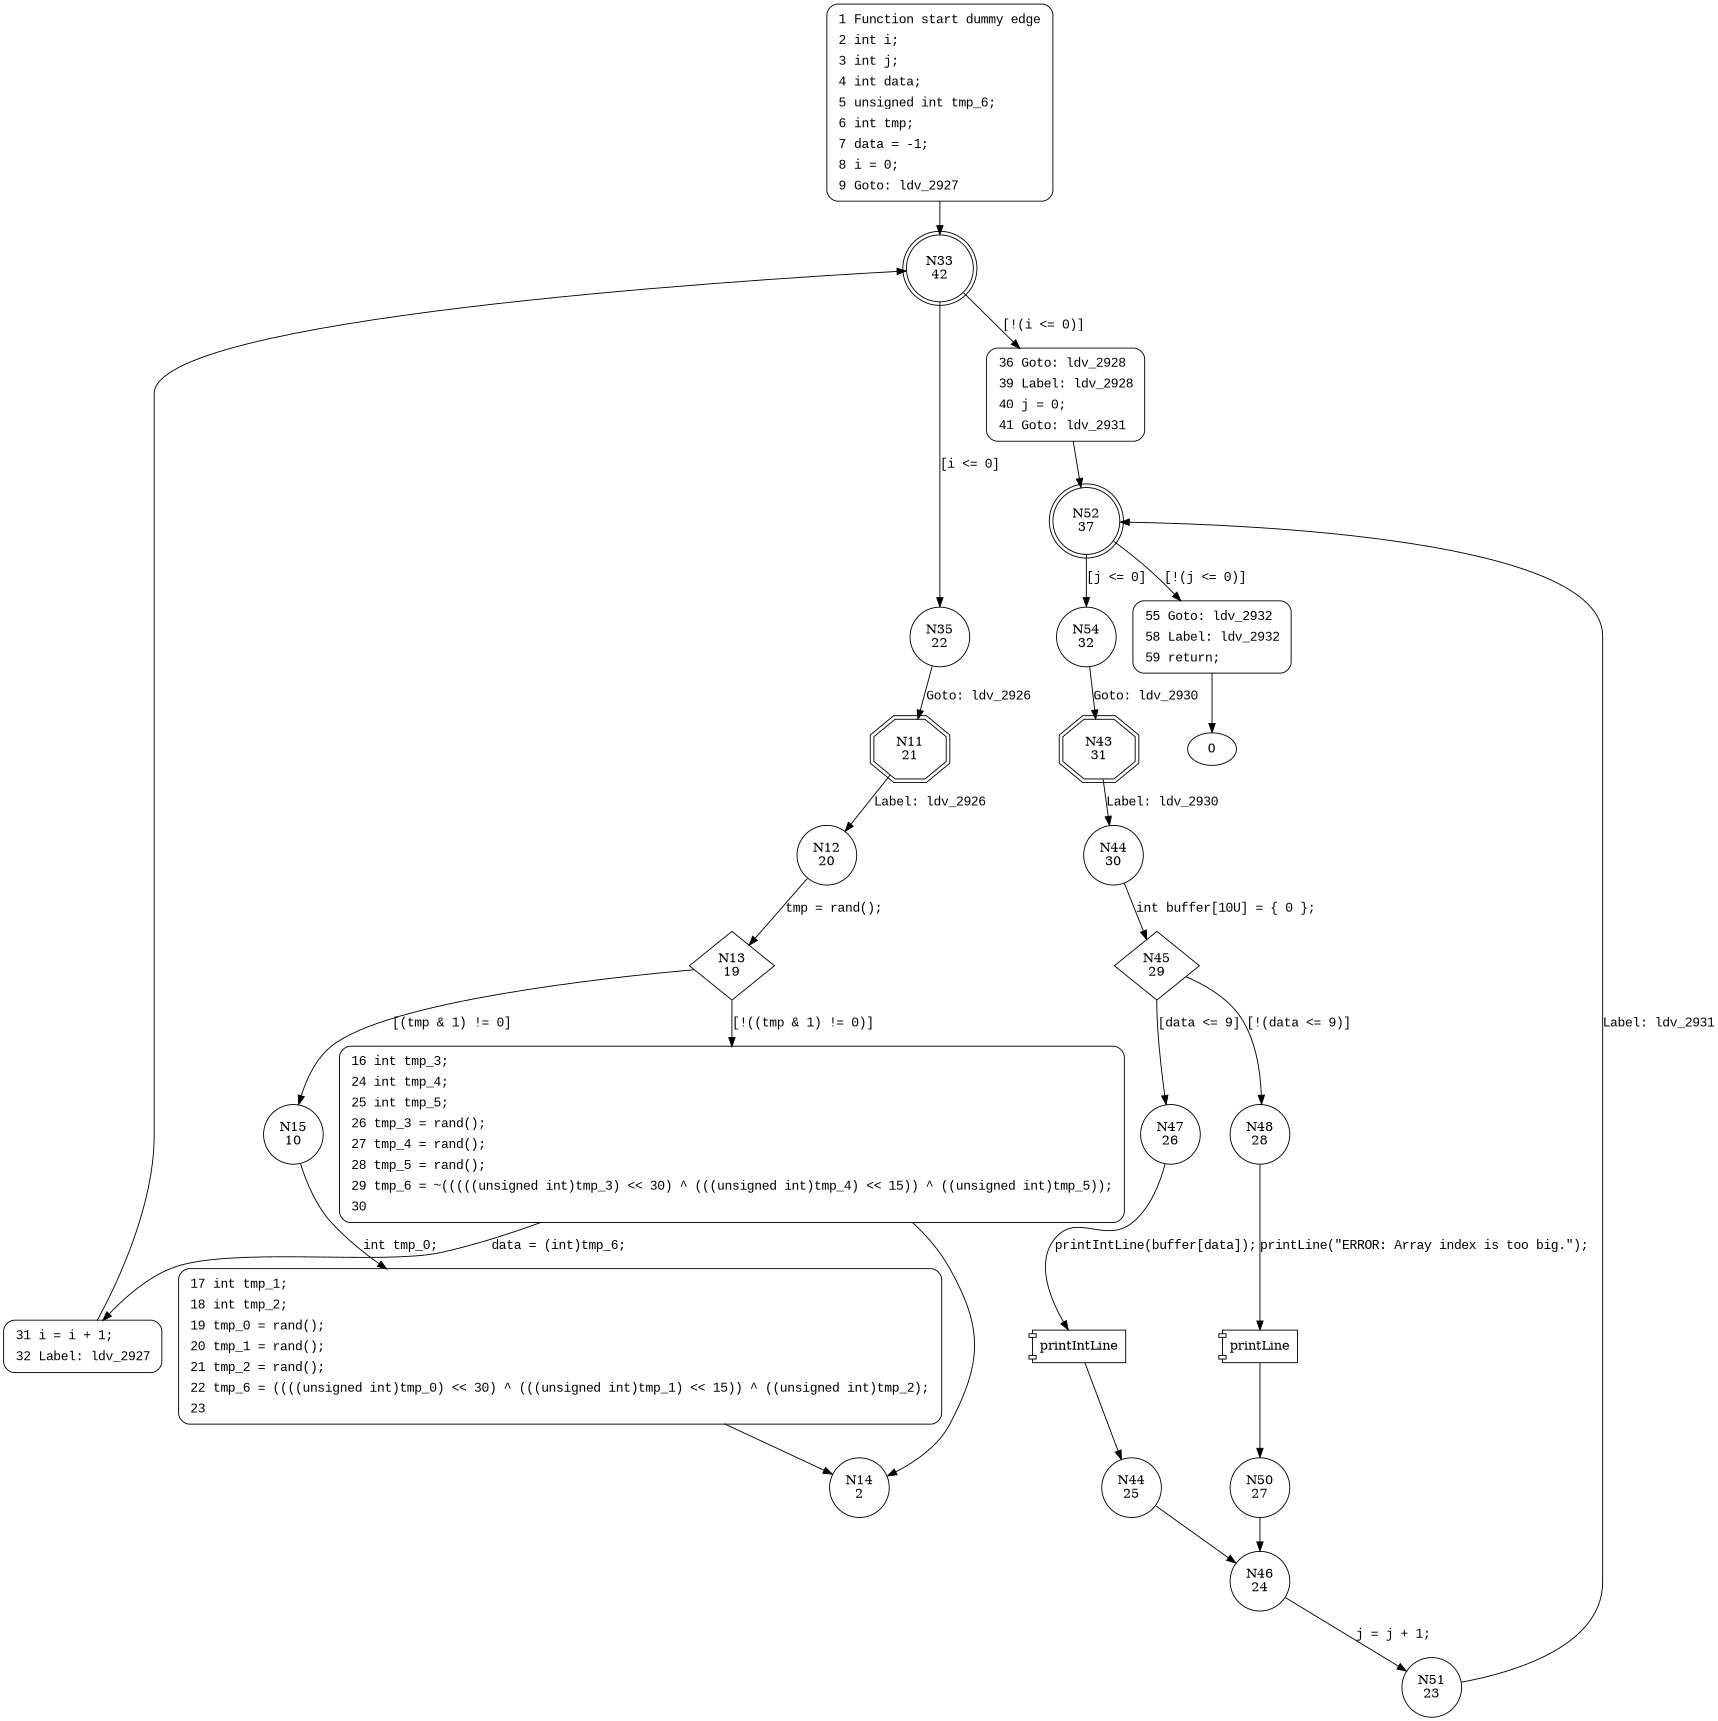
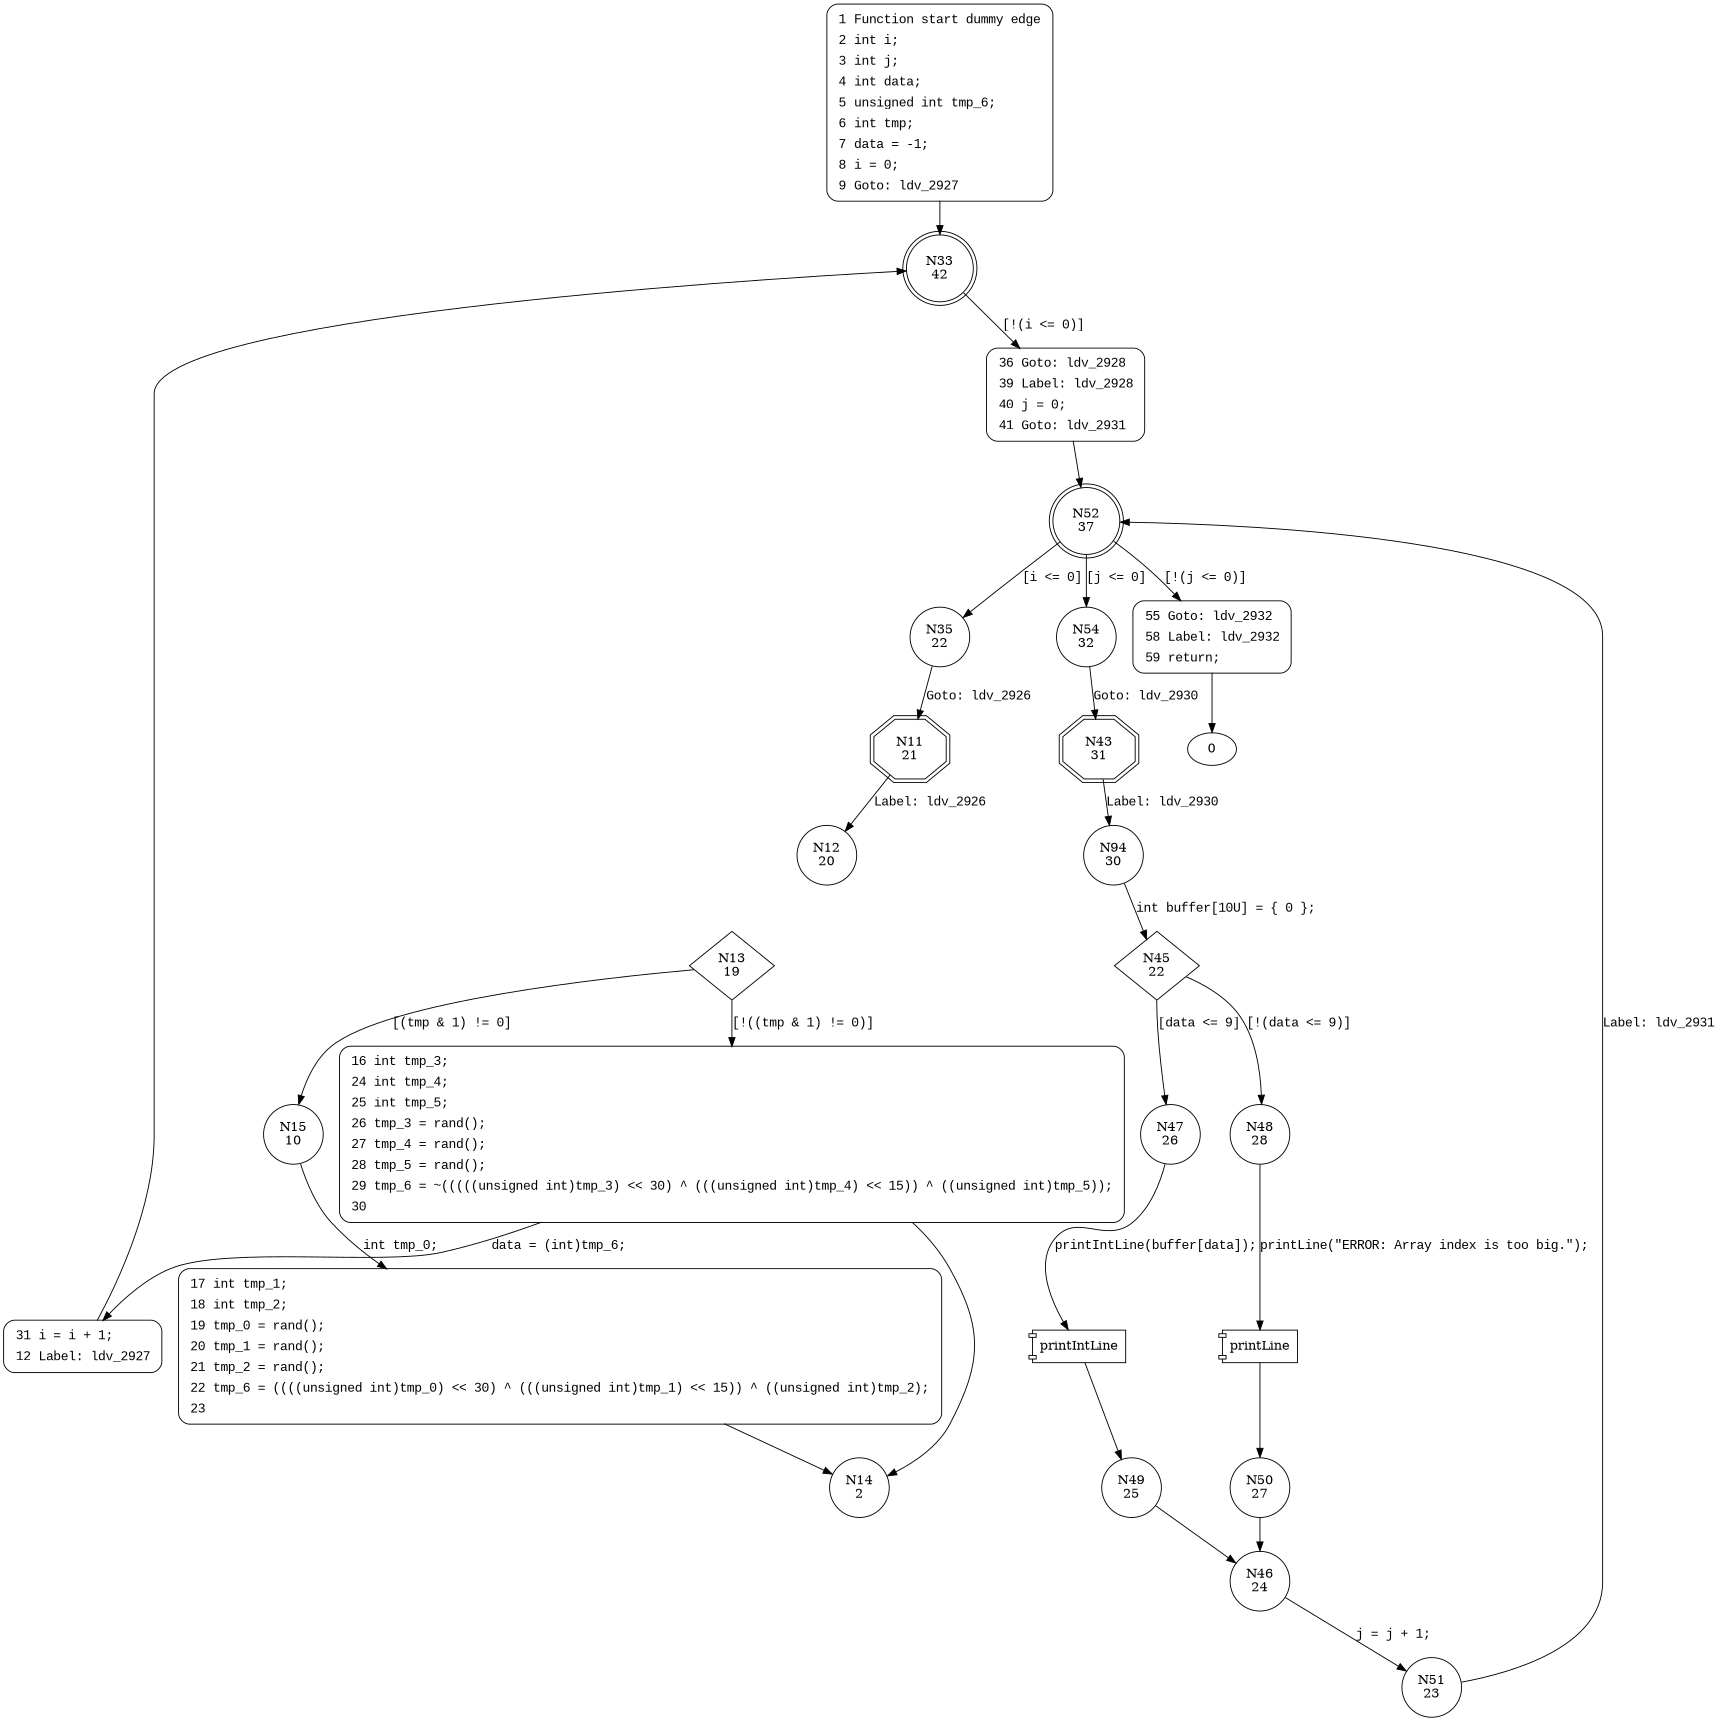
edge "N33 42" -> "N35 22": now "N52 37" -> "N35 22"
node "N44 30": label "N44 30" -> "N94 30"
edge "N12 20" -> "N13 19": removed, label "tmp = rand();"
node "N45 29": label "N45 29" -> "N45 22"
node "31": text "32" -> "12"
node "N44 25": label "N44 25" -> "N49 25"
